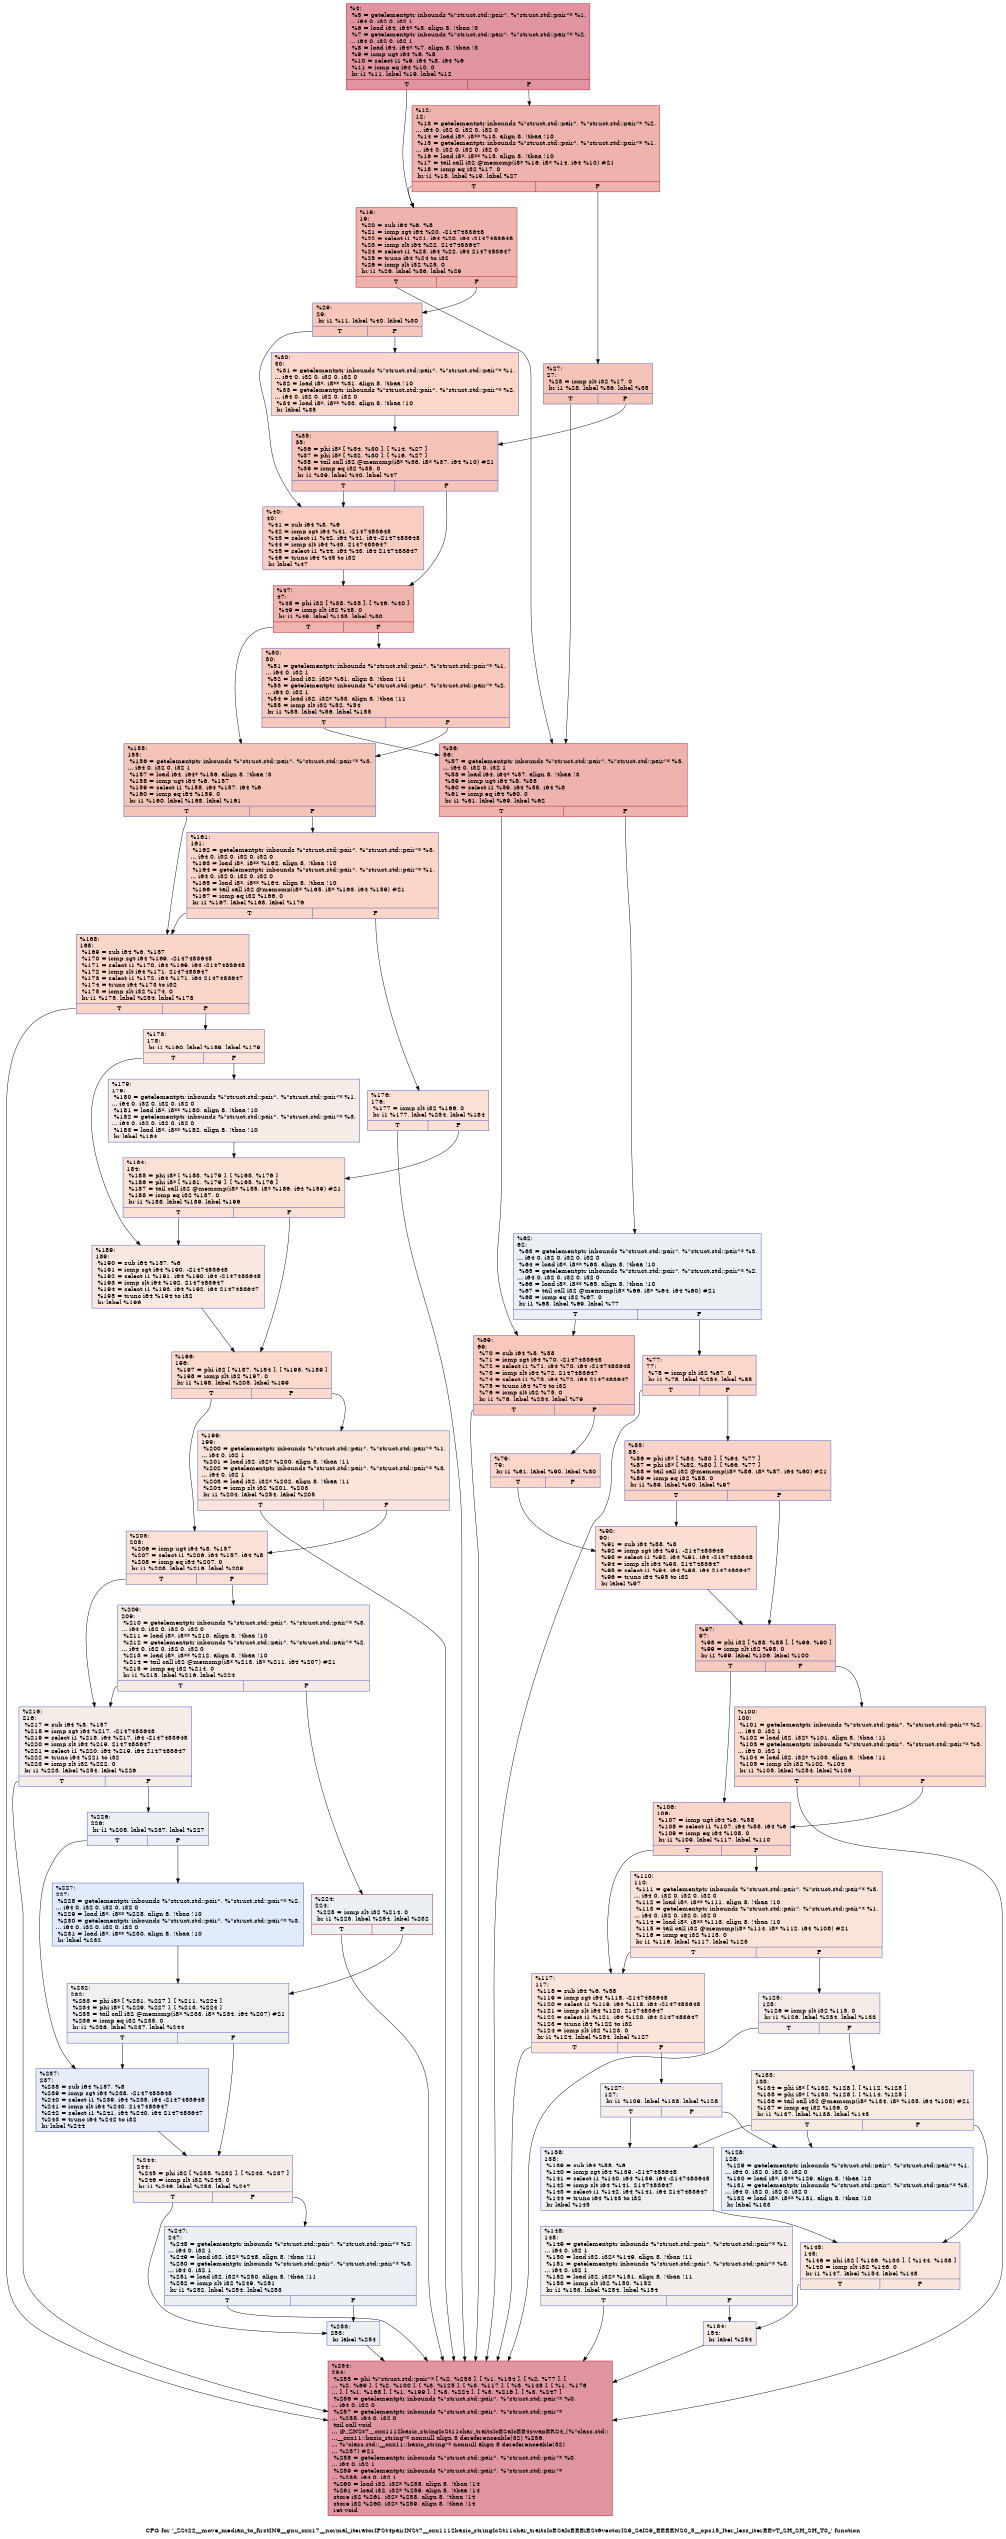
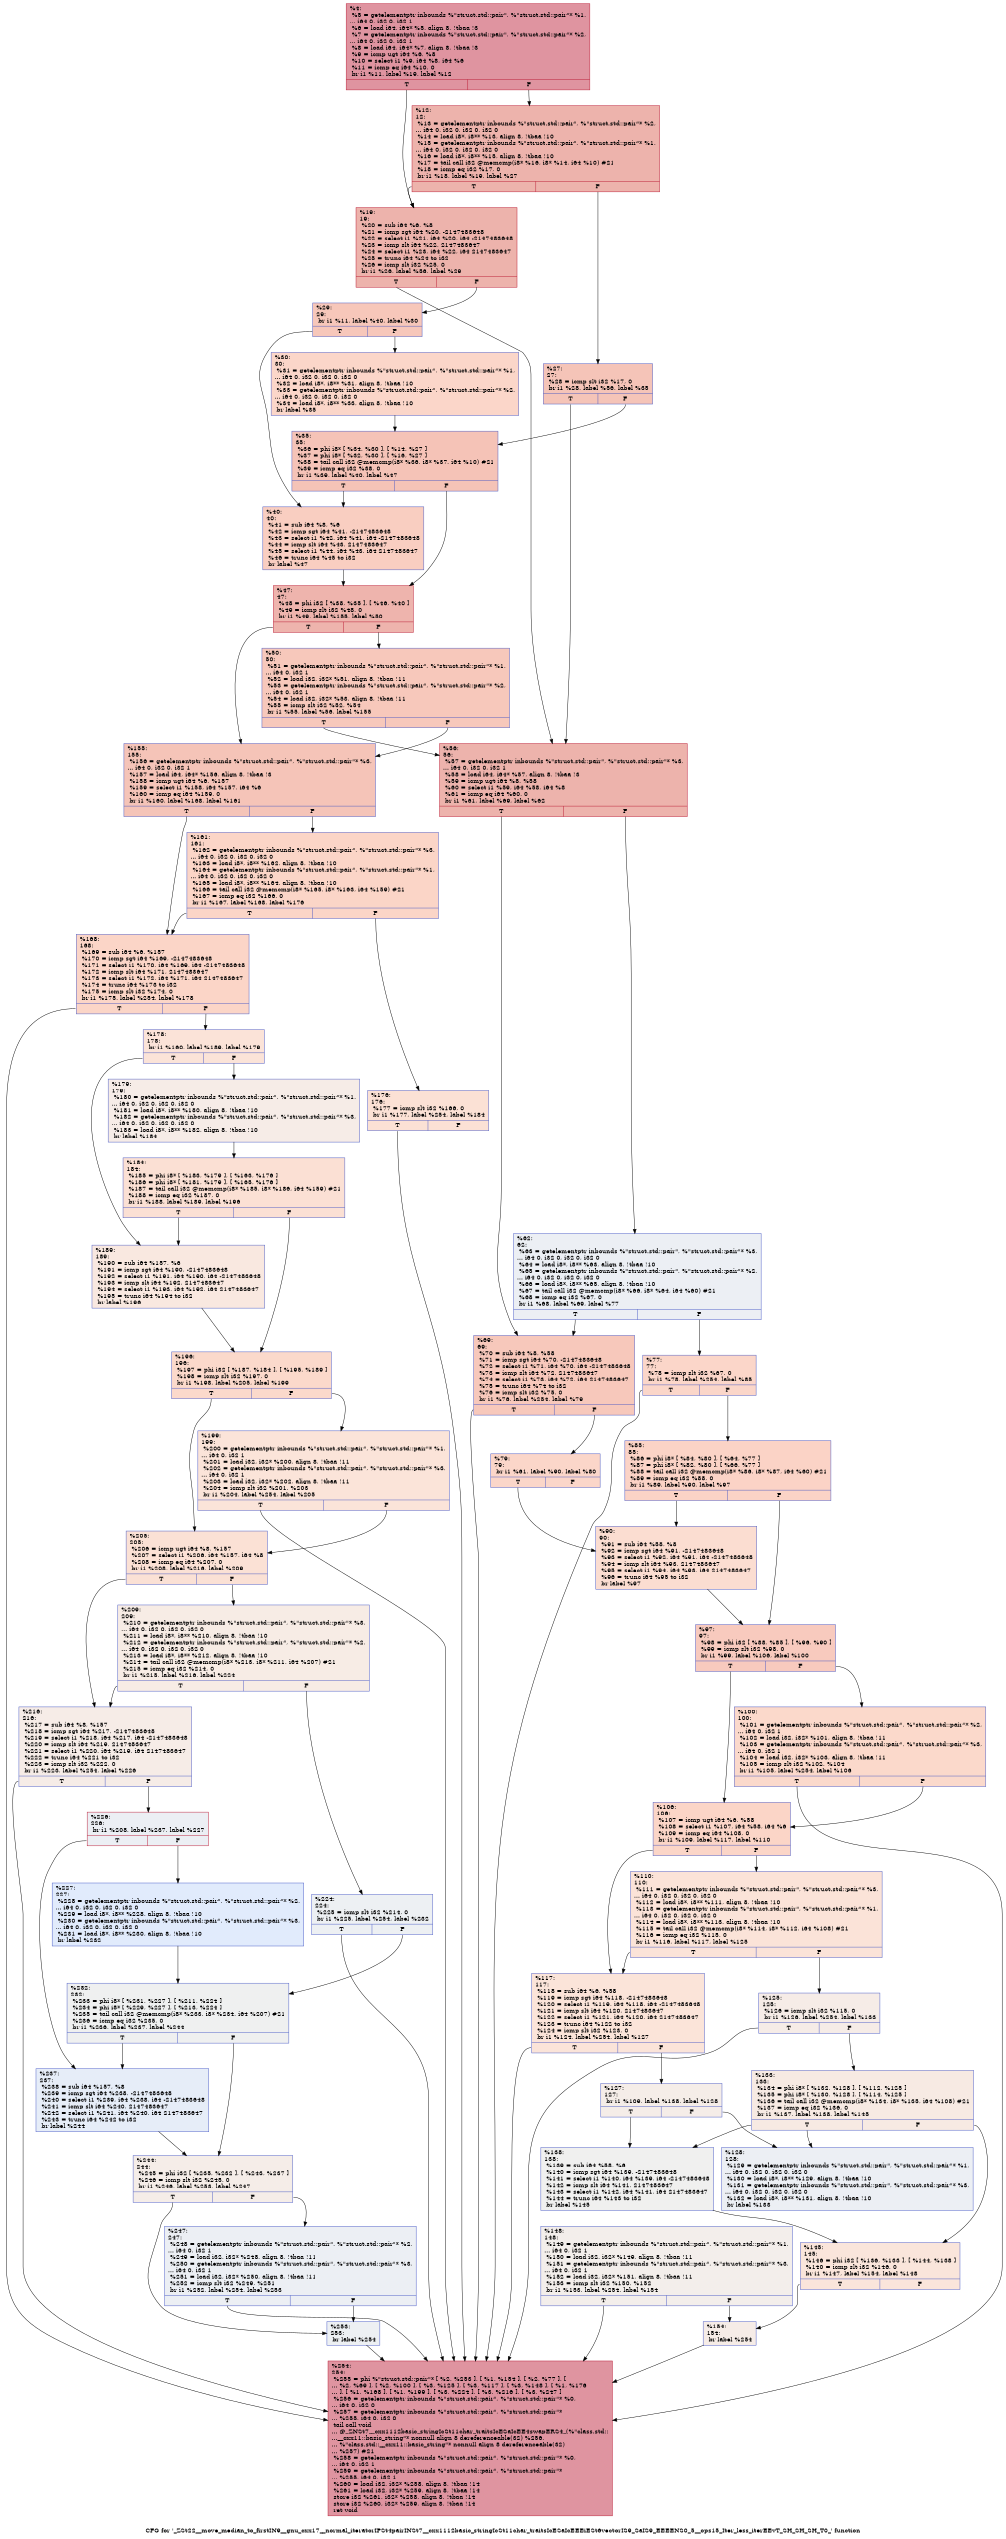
edge "%176:" -> "%184:": removed
node "%226:": color #3d50c3ff -> #b70d28ff
node "%224:": color #b70d28ff -> #3d50c3ff
